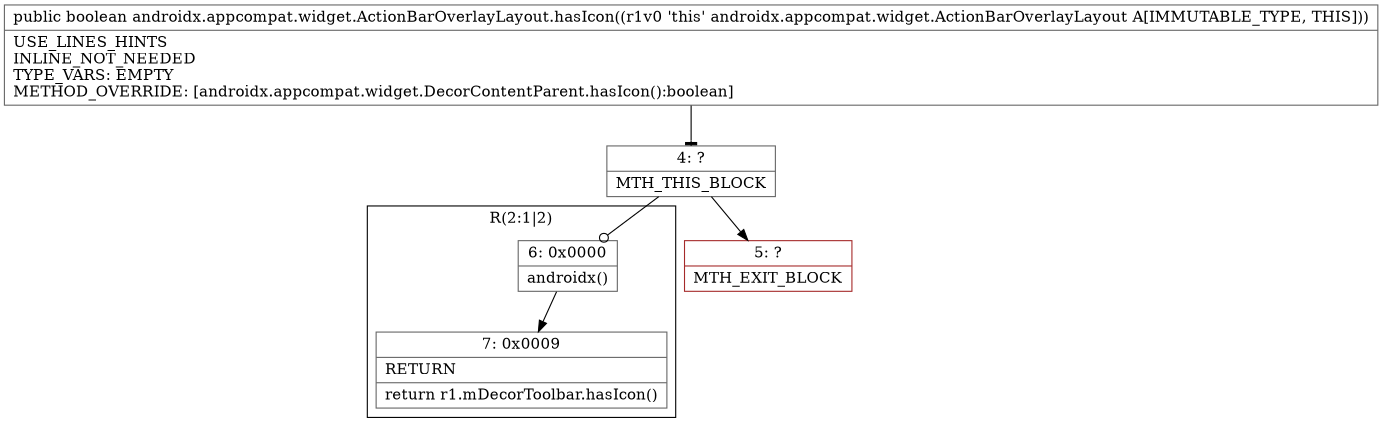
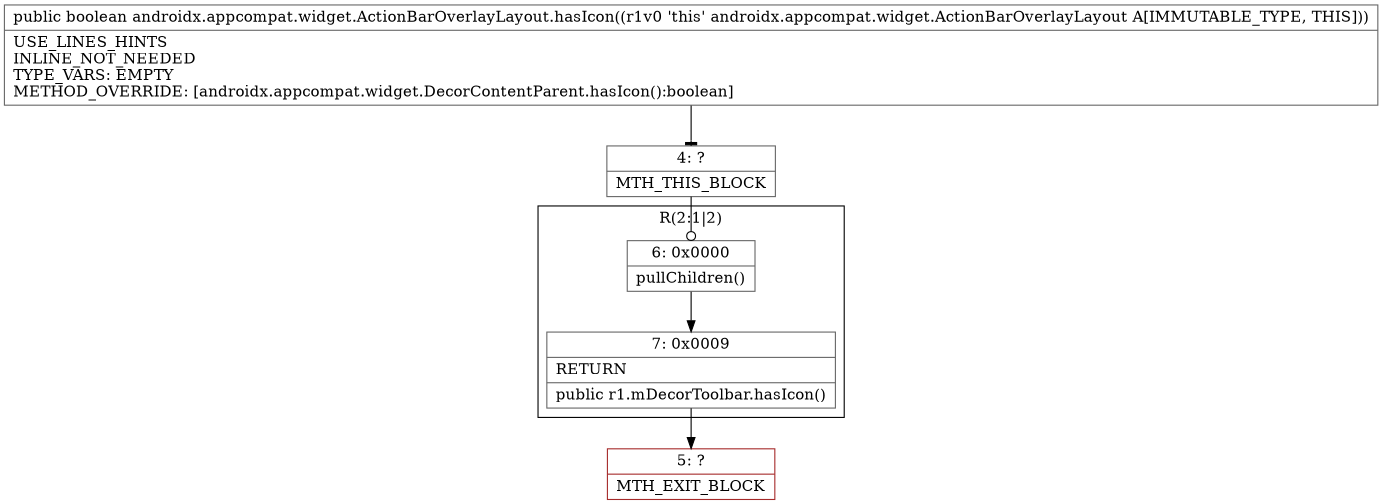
edge "4: ?" -> "5: ?": now "7: 0x0009" -> "5: ?"
node "6: 0x0000": text "androidx()" -> "pullChildren()"
node "7: 0x0009": text "return r1.mDecorToolbar.hasIcon()" -> "public r1.mDecorToolbar.hasIcon()"
